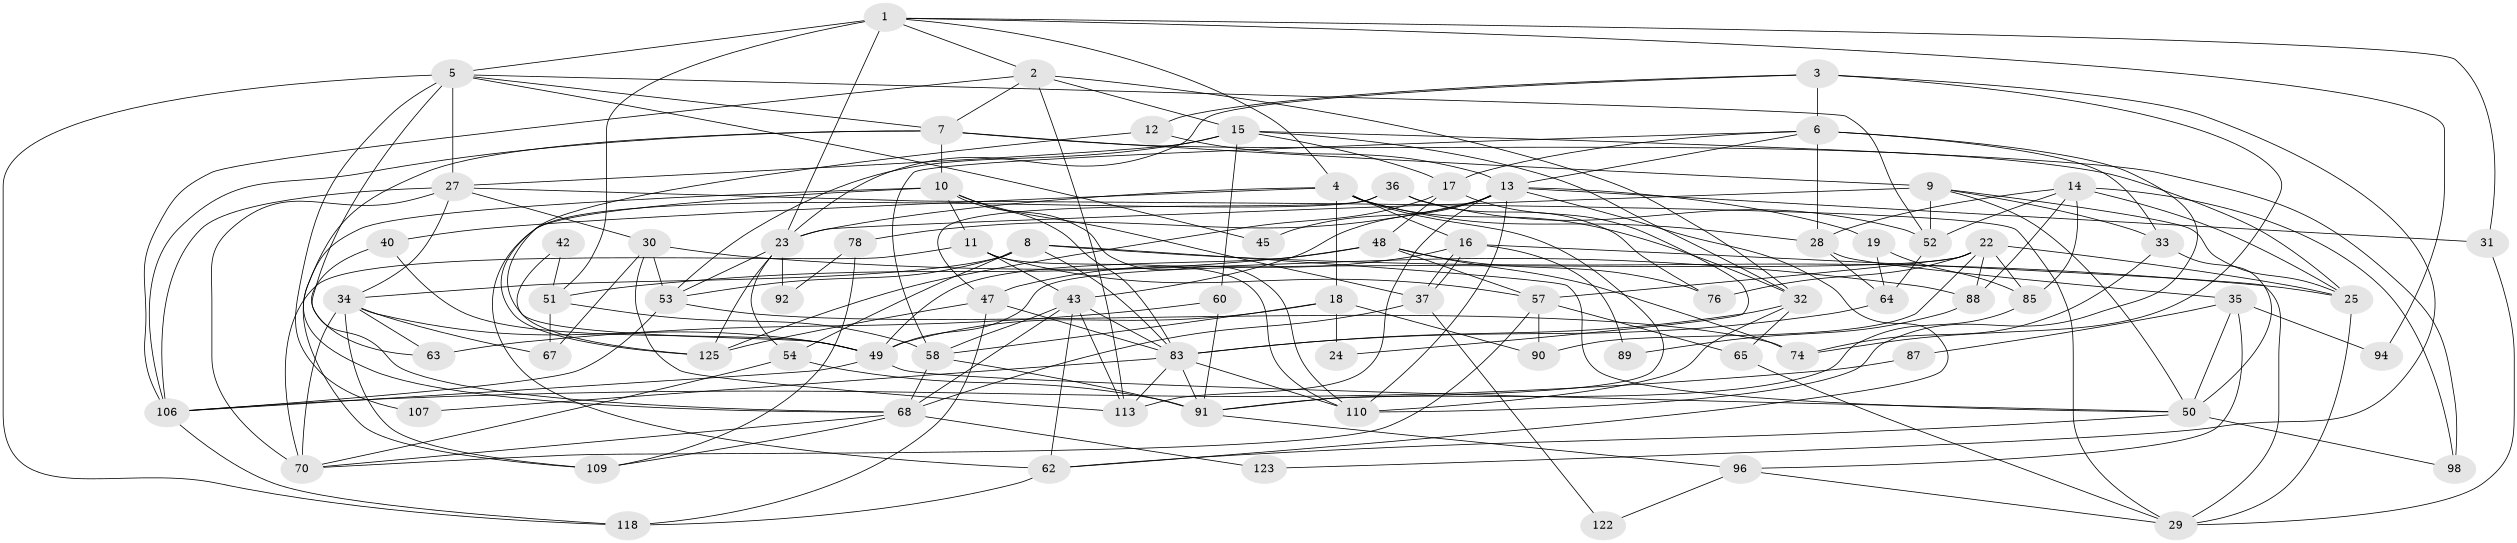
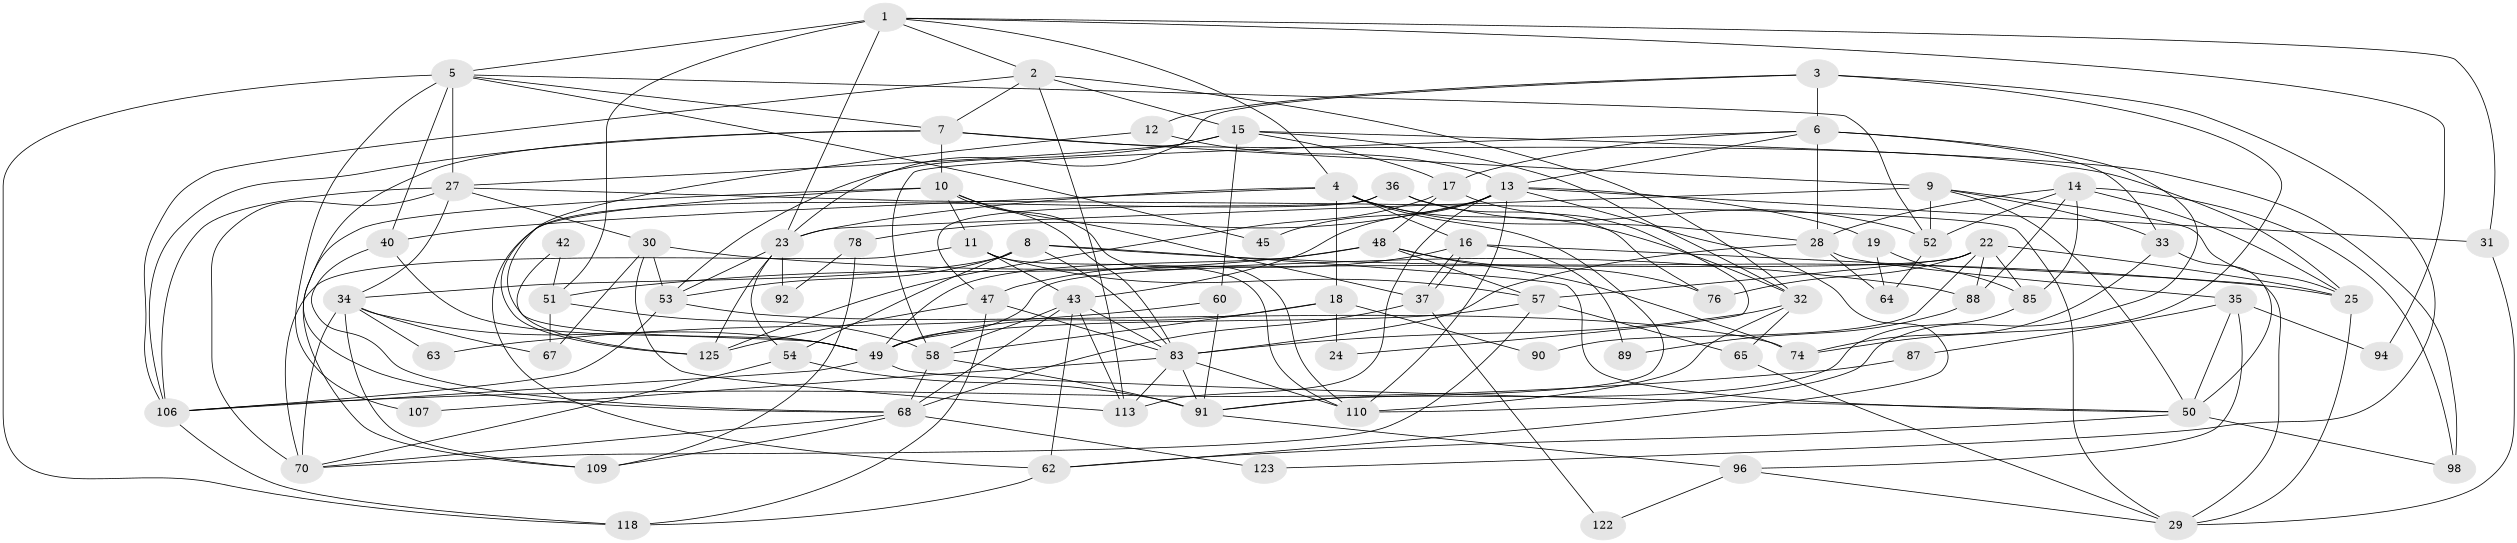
edge "5" -- "63": now "5" -- "40"
edge "57" -- "90": now "57" -- "49"
edge "64" -- "83": now "28" -- "83"
